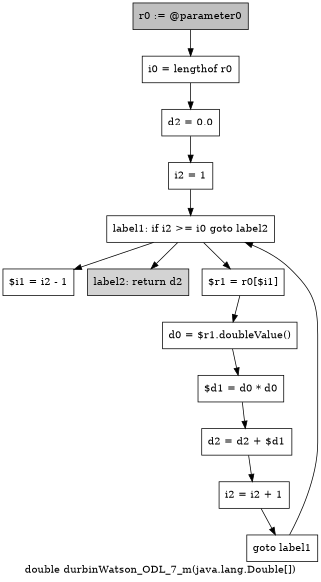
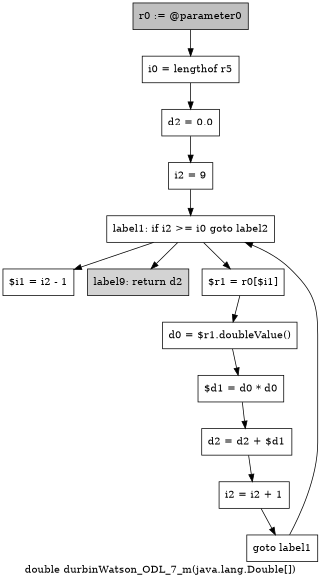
node "i0 = lengthof r0": label "i0 = lengthof r0" -> "i0 = lengthof r5"
node "i2 = 1": label "i2 = 1" -> "i2 = 9"
node "label2: return d2": label "label2: return d2" -> "label9: return d2"
